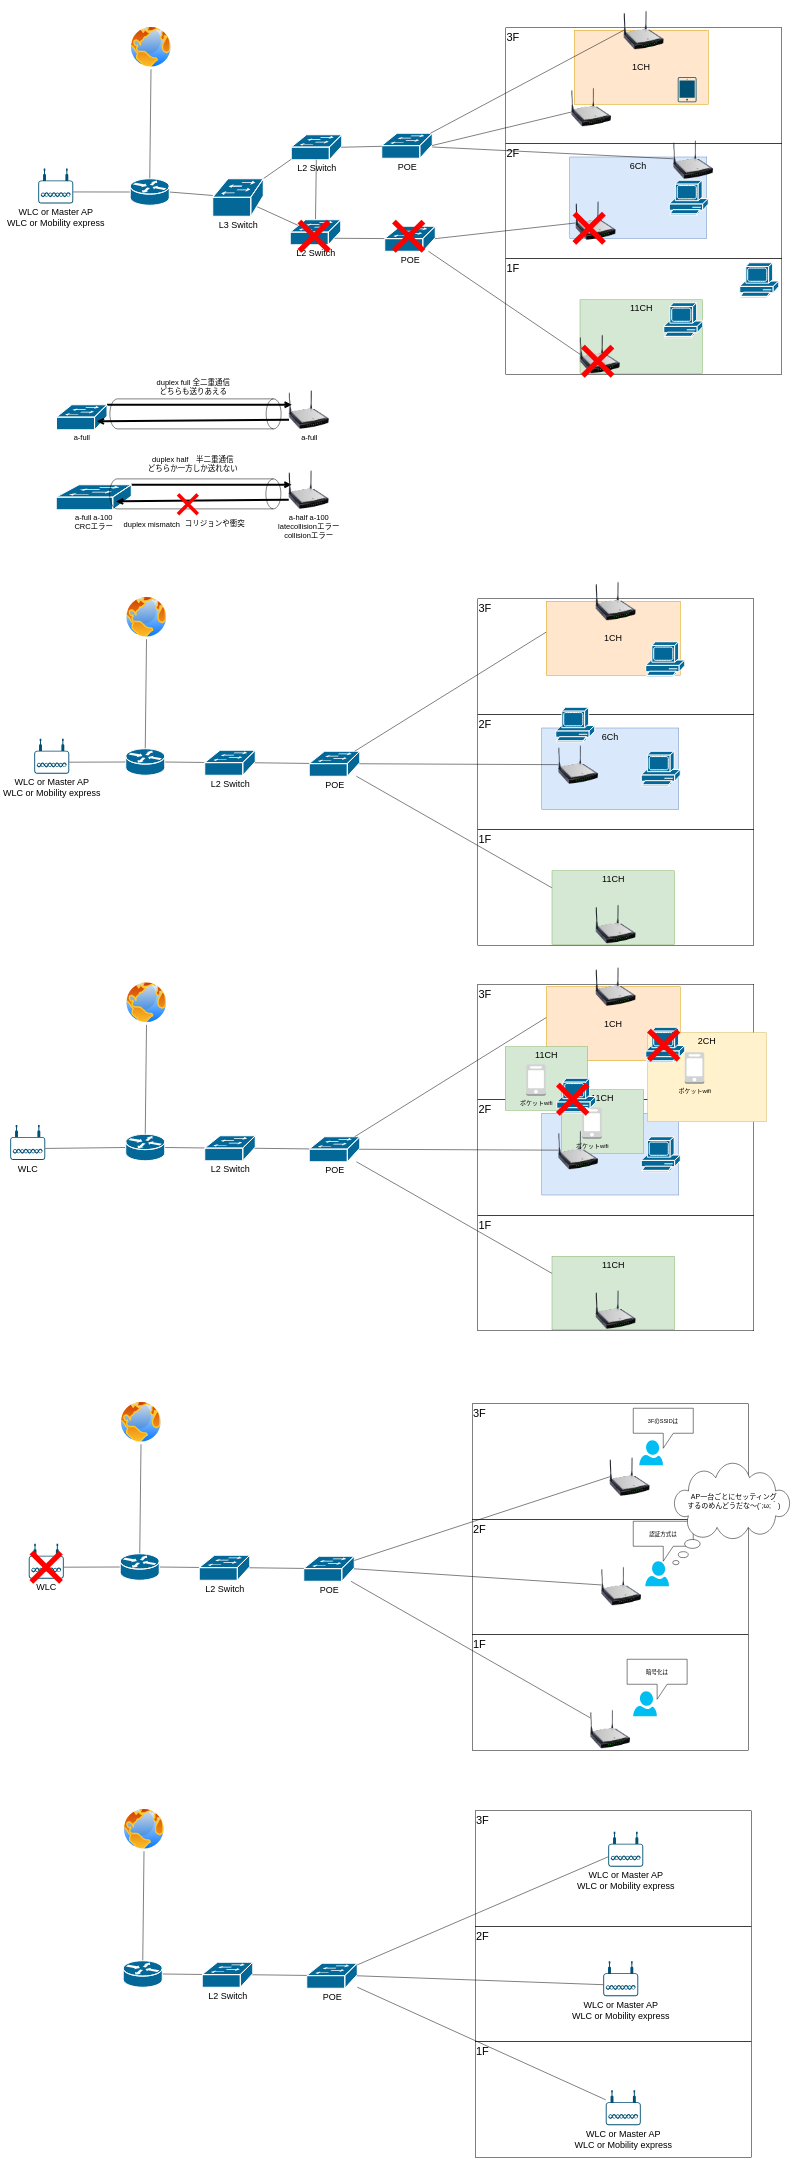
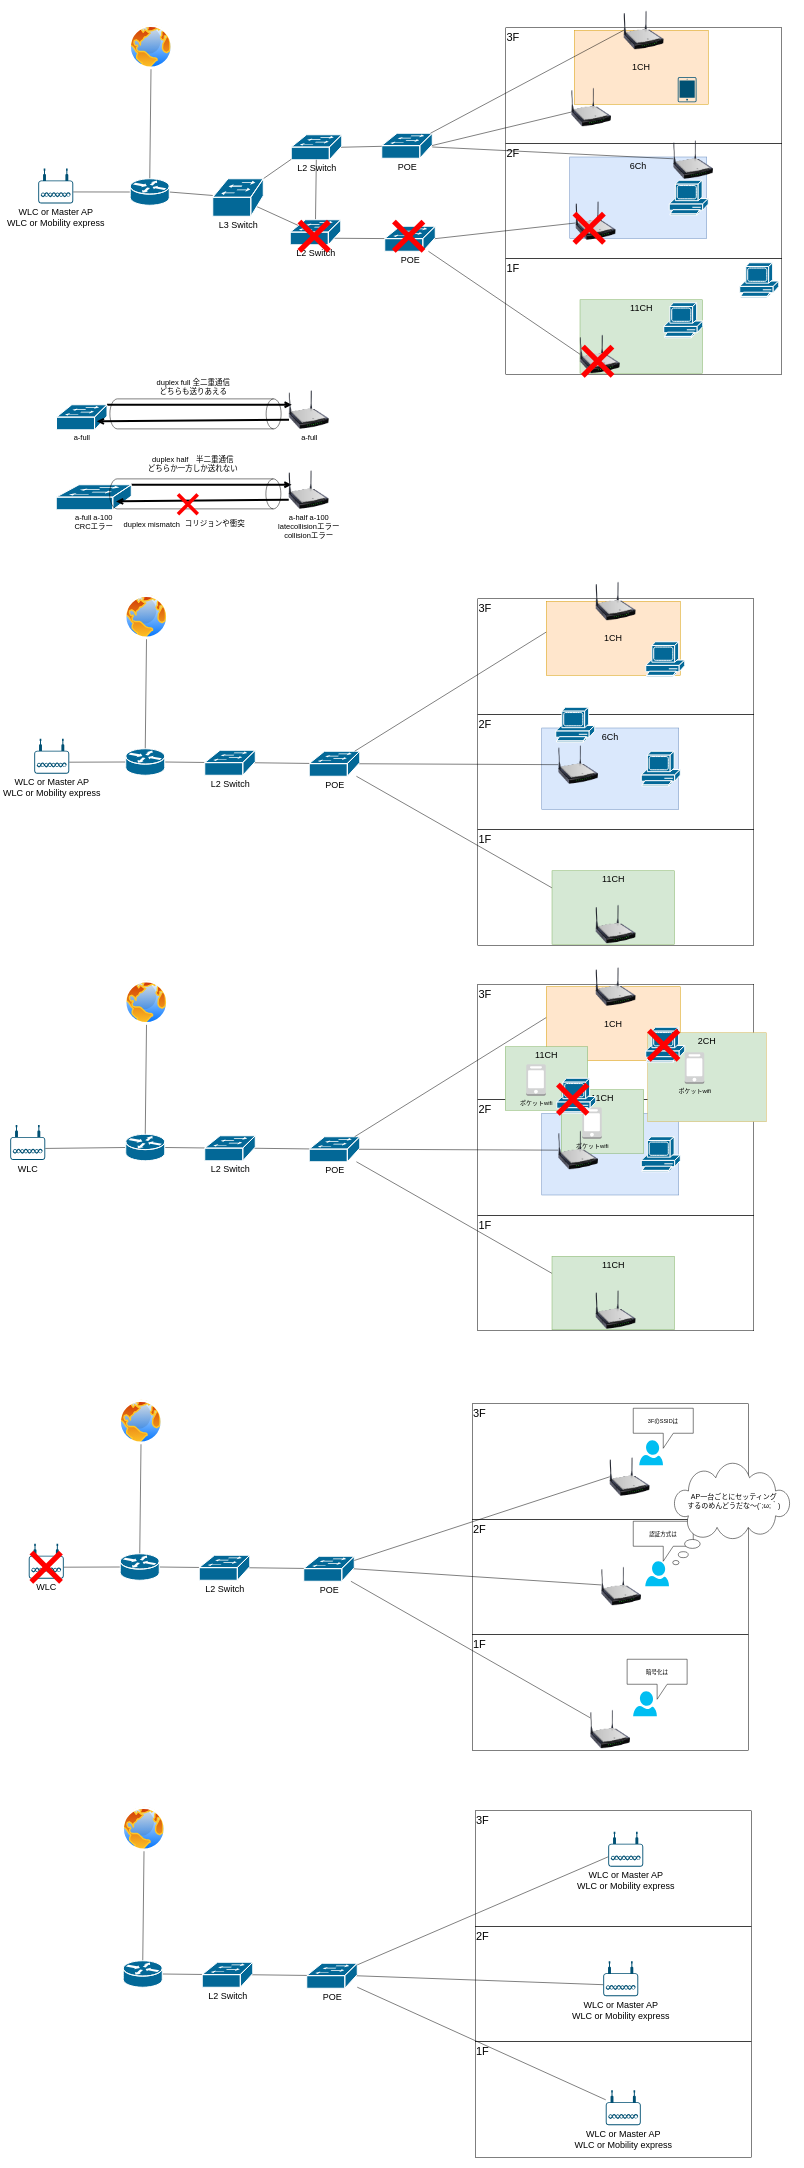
node "2CH": fillcolor #fff2cc -> #d5e8d4
